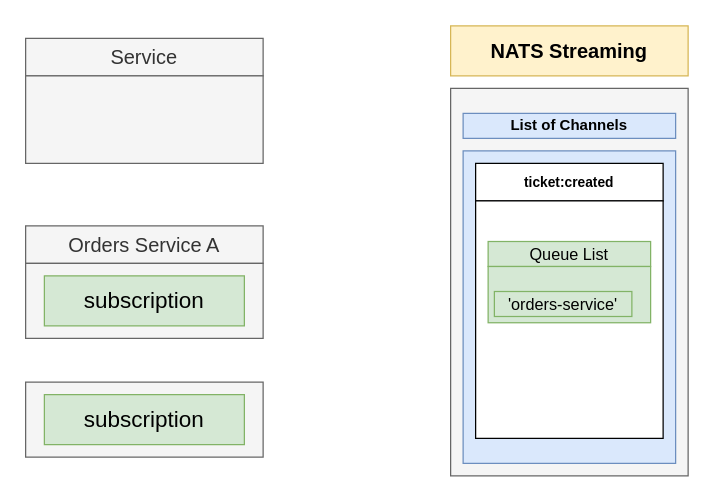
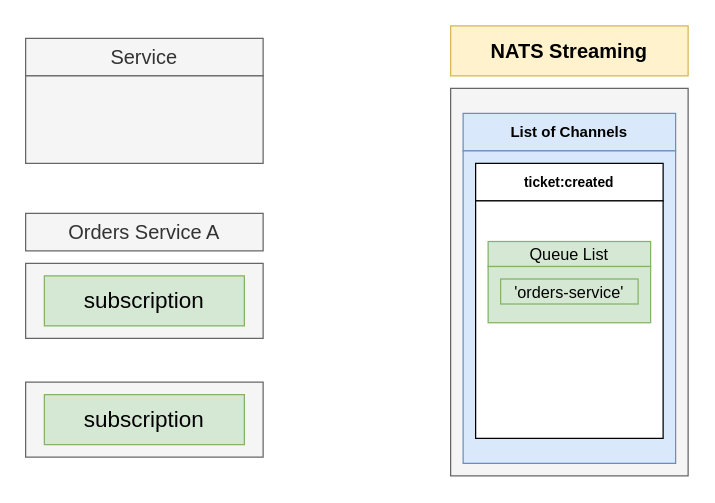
node "List of Channels": size 213x25 -> 213x38
node "Orders Service A": moved (144, 244) -> (144, 232)
node "'orders-service'": moved (563, 304) -> (569, 291)
